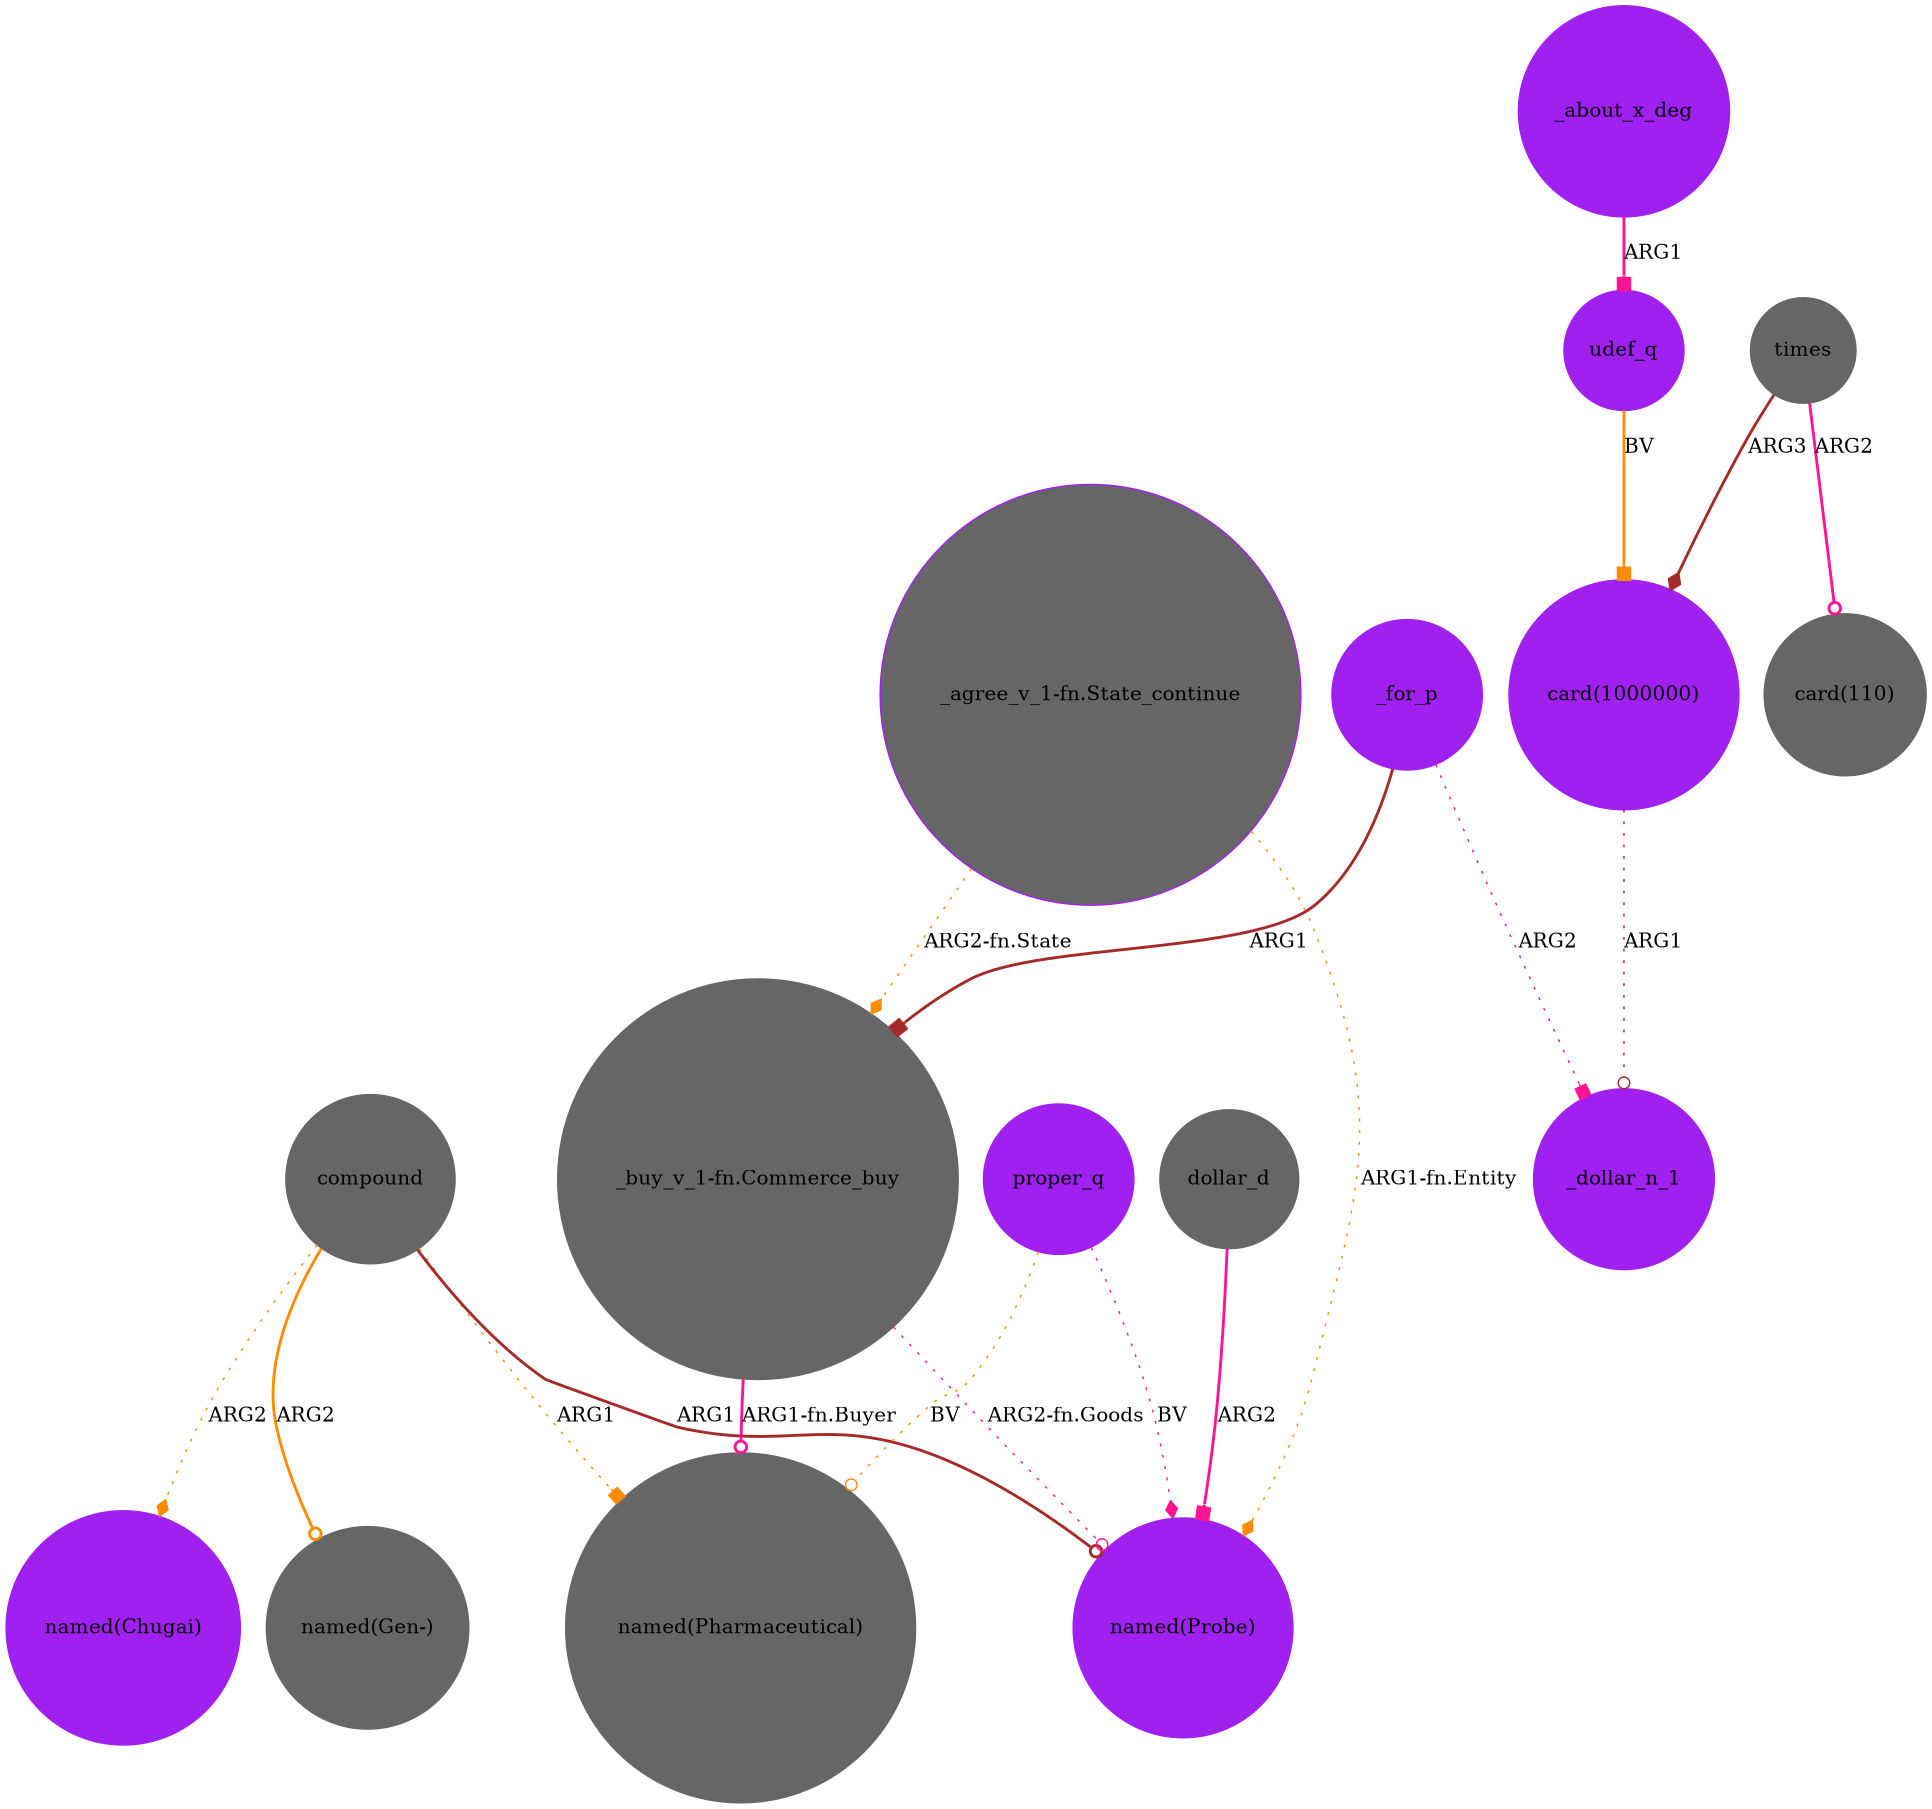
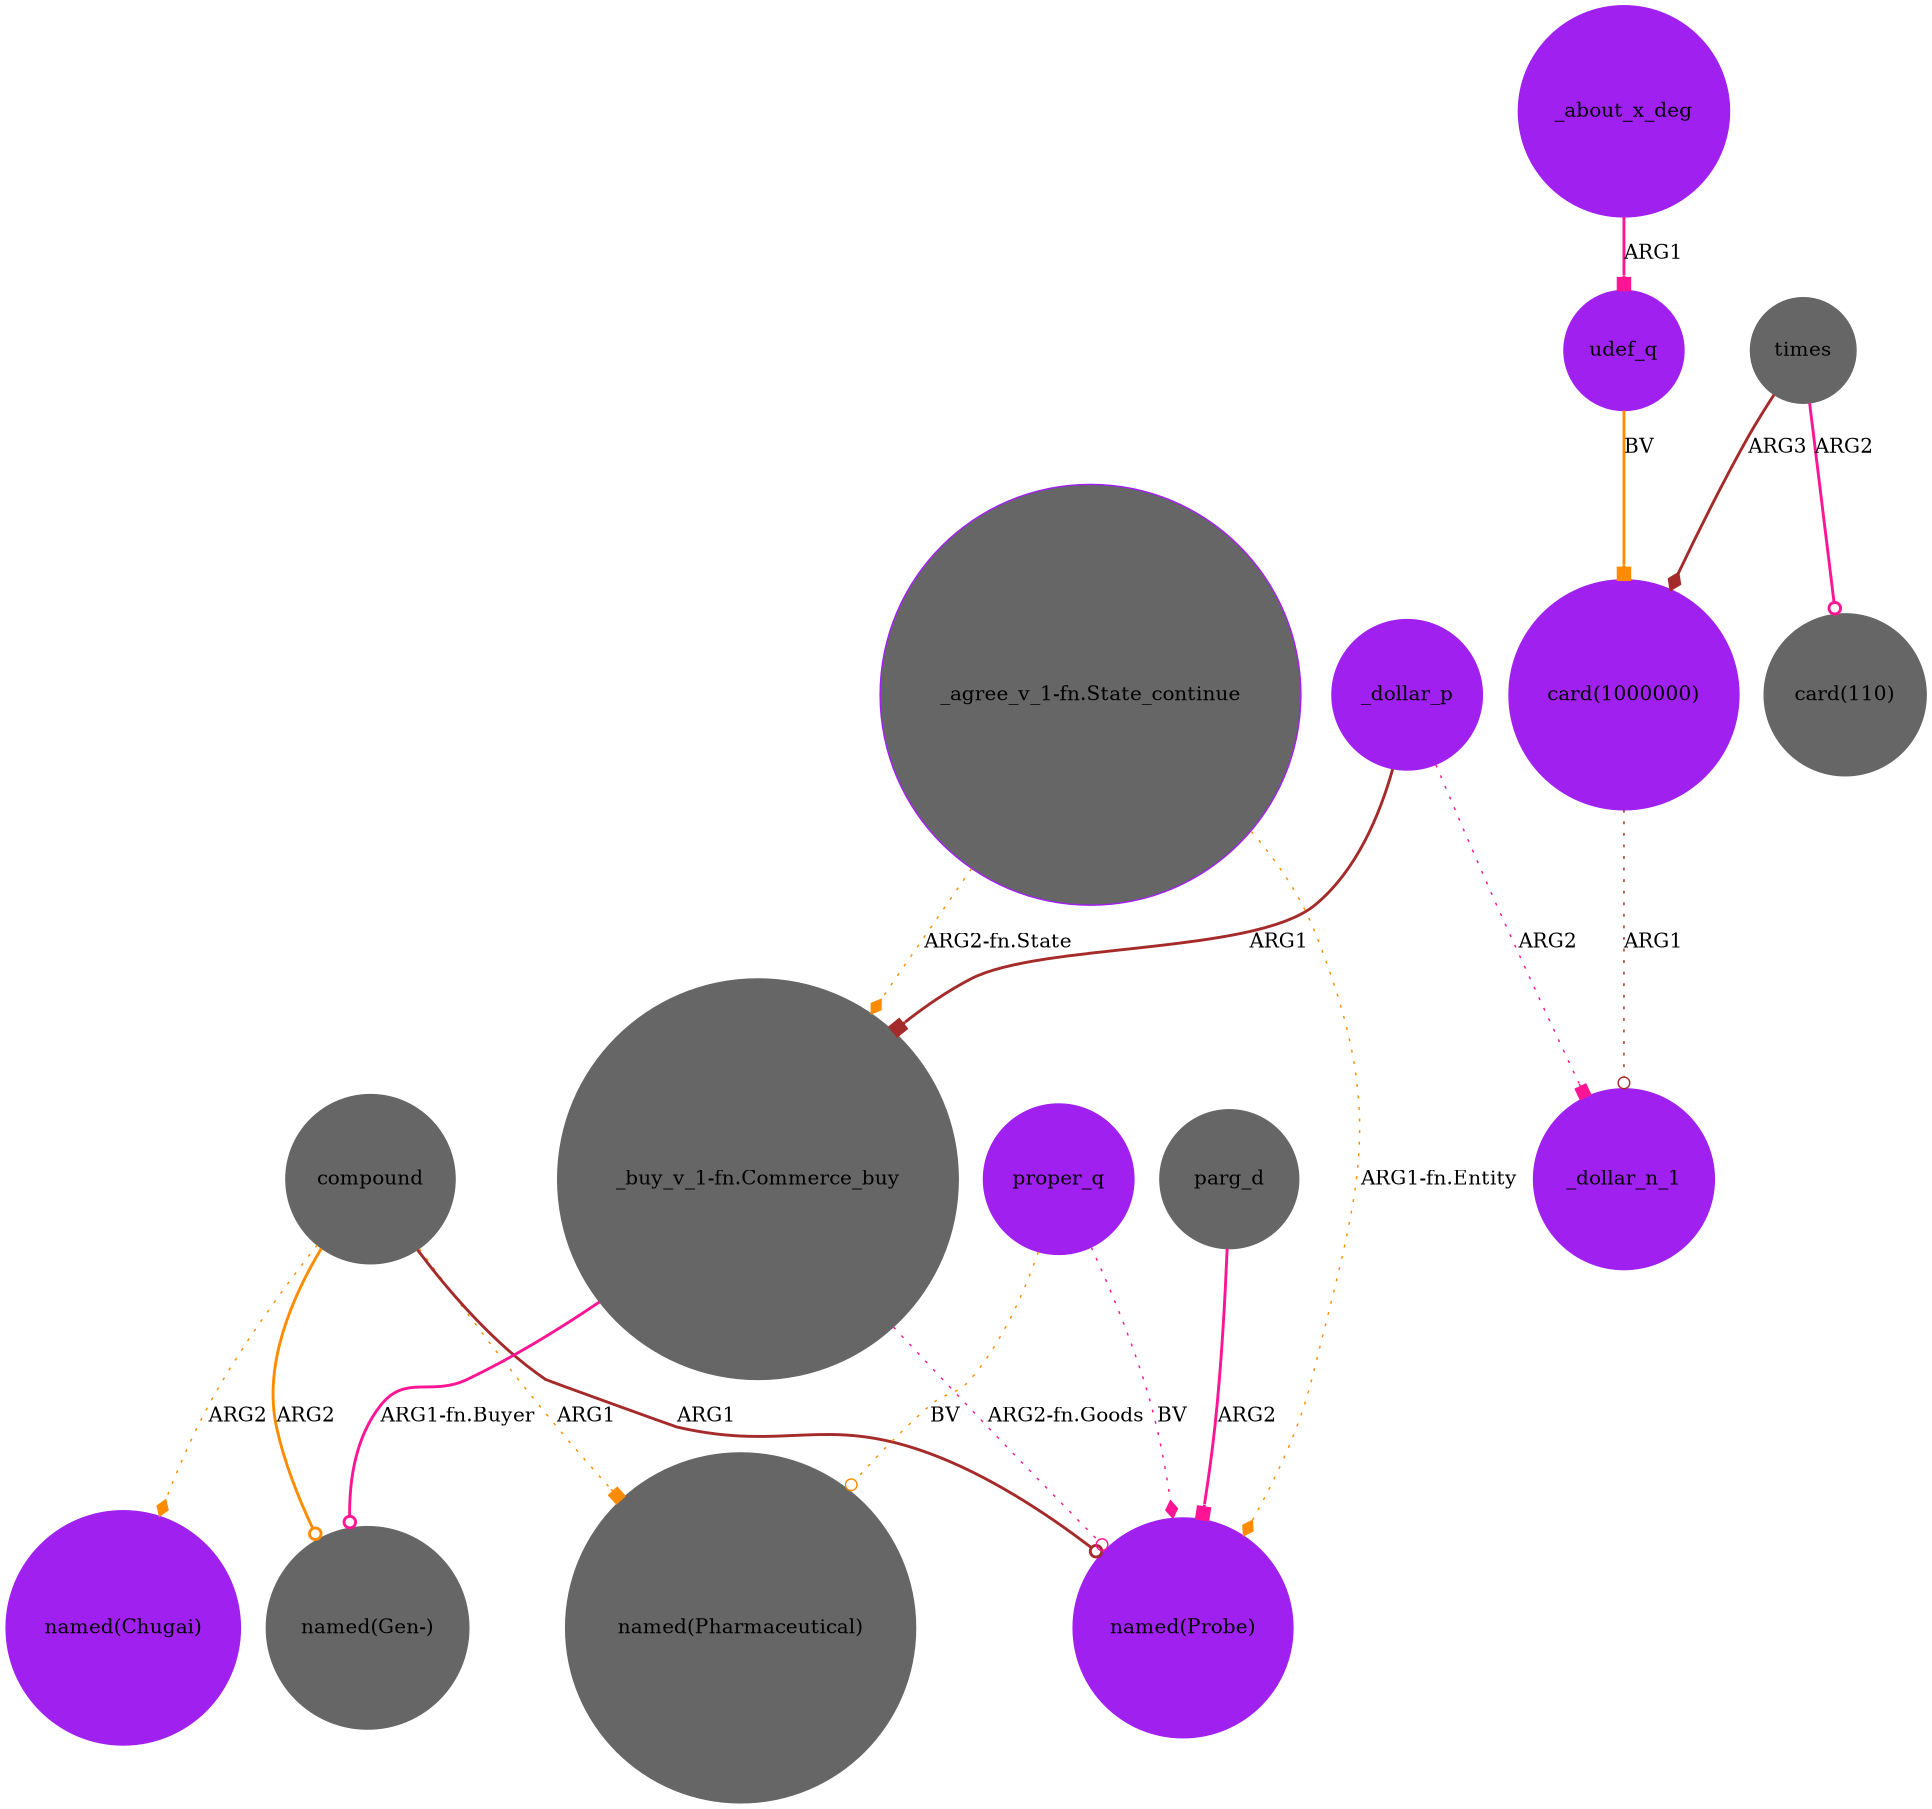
node "_for_p": label "_for_p" -> "_dollar_p"
node "dollar_d": label "dollar_d" -> "parg_d"
edge "_buy_v_1-fn.Commerce_buy" -> "named(Pharmaceutical)": now "_buy_v_1-fn.Commerce_buy" -> "named(Gen-)"
